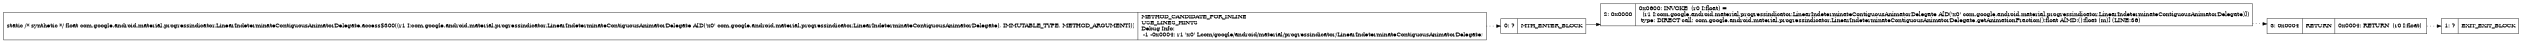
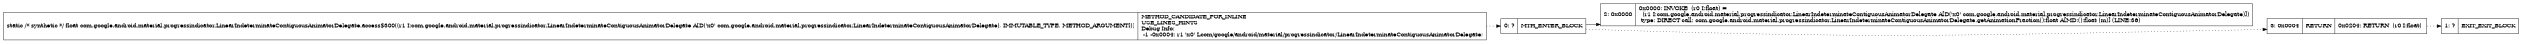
node "2: 0x0000": text "0x0600: INVOKE  (r0 I:float) =" -> "0x0000: INVOKE  (r0 I:float) ="
edge "2: 0x0000" -> "3: 0x0004": now "0: ?" -> "3: 0x0004"
node "3: 0x0004": text "0x0004: RETURN  (r0 I:float)" -> "0x0204: RETURN  (r0 I:float)"
